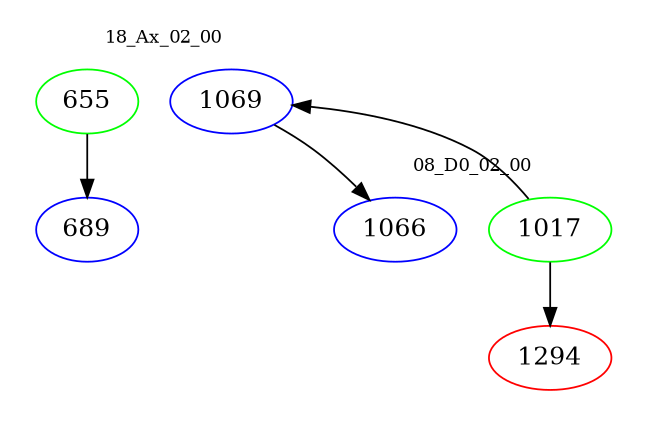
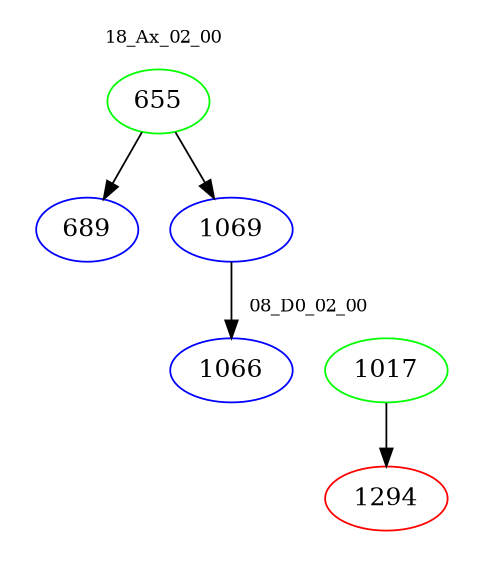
edge "1017" -> "1069": now "655" -> "1069"
